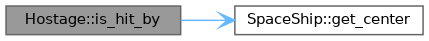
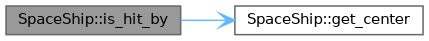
node "Hostage::is_hit_by": label "Hostage::is_hit_by" -> "SpaceShip::is_hit_by"
